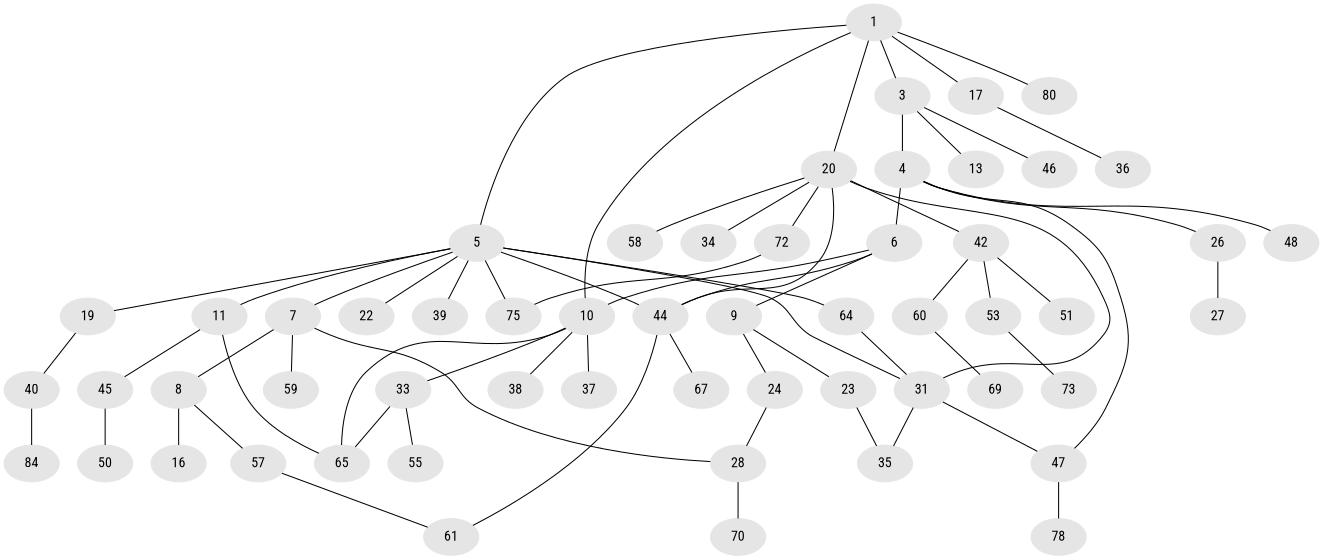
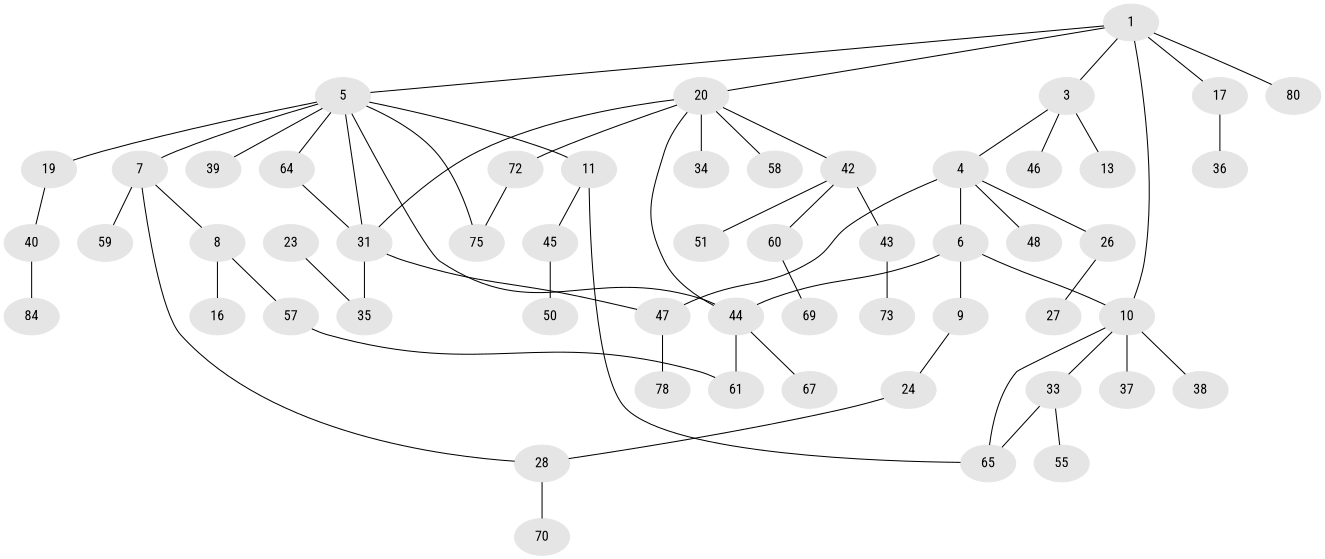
node "22": removed
node "53": label "53" -> "43"
edge "9" -- "23": removed
